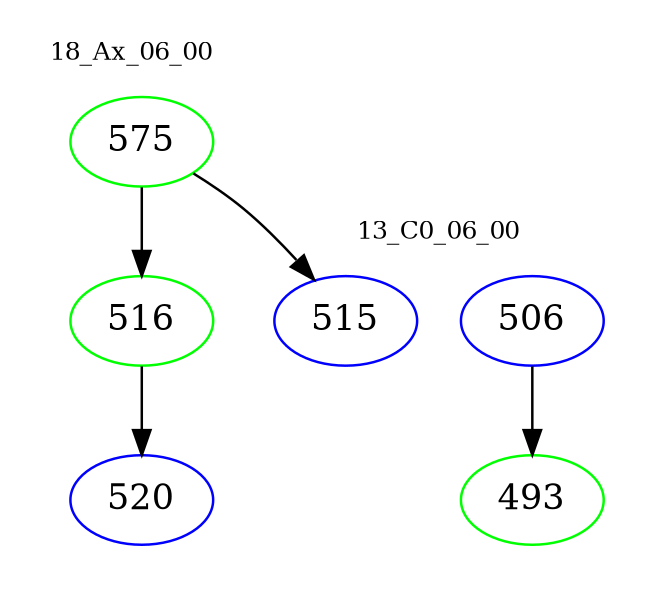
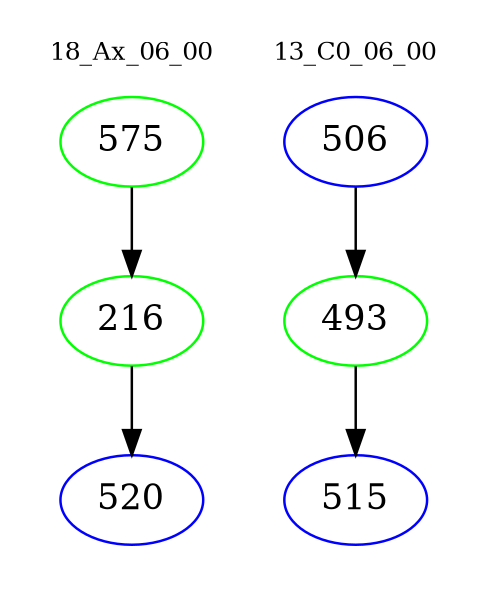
edge "575" -> "515": now "493" -> "515"
node "516": label "516" -> "216"
